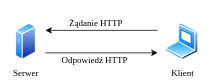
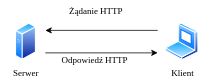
node "Żądanie HTTP": moved (105, 23) -> (105, 12)
